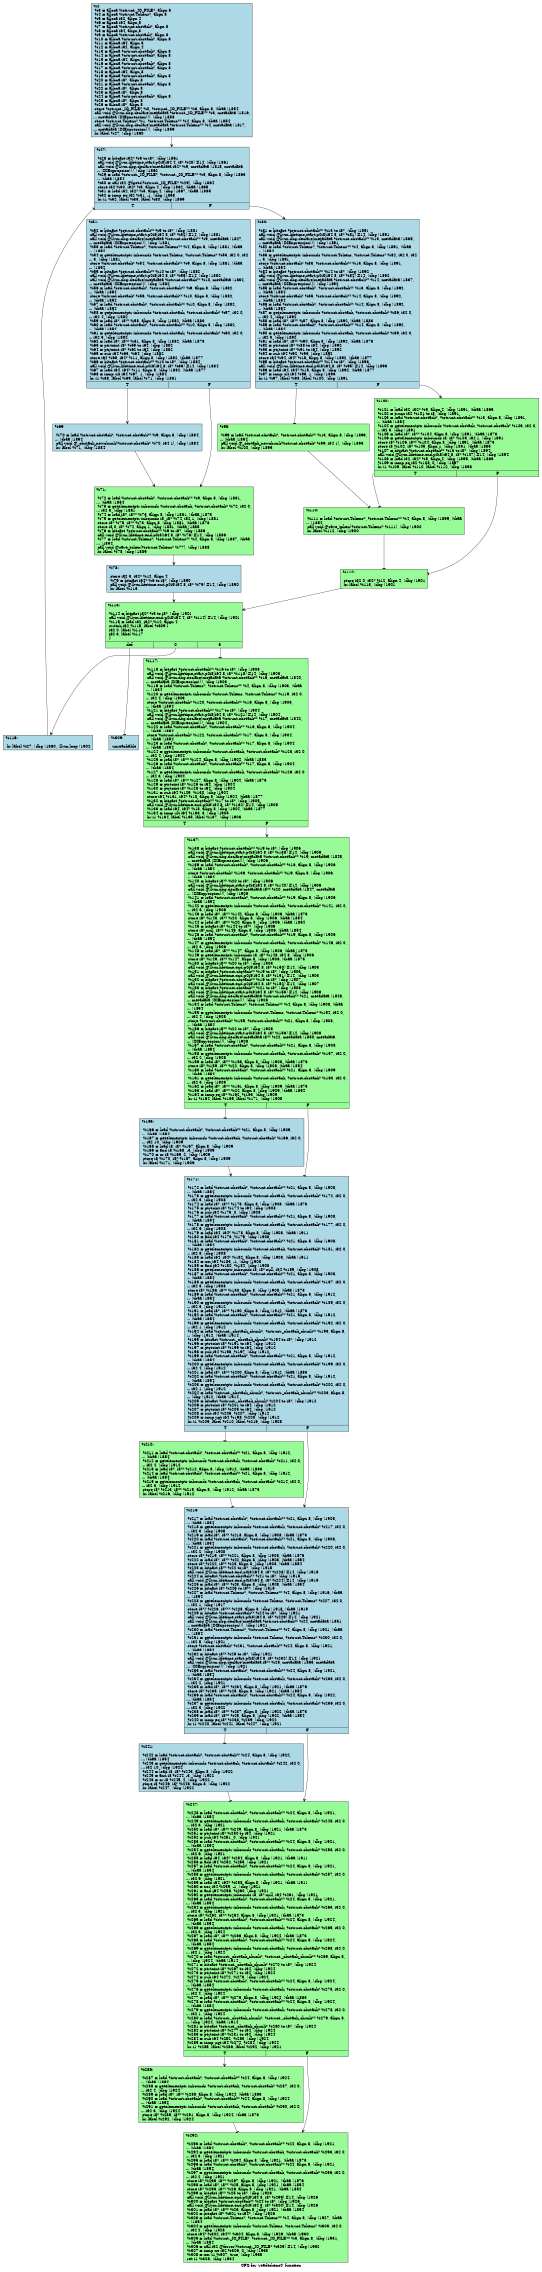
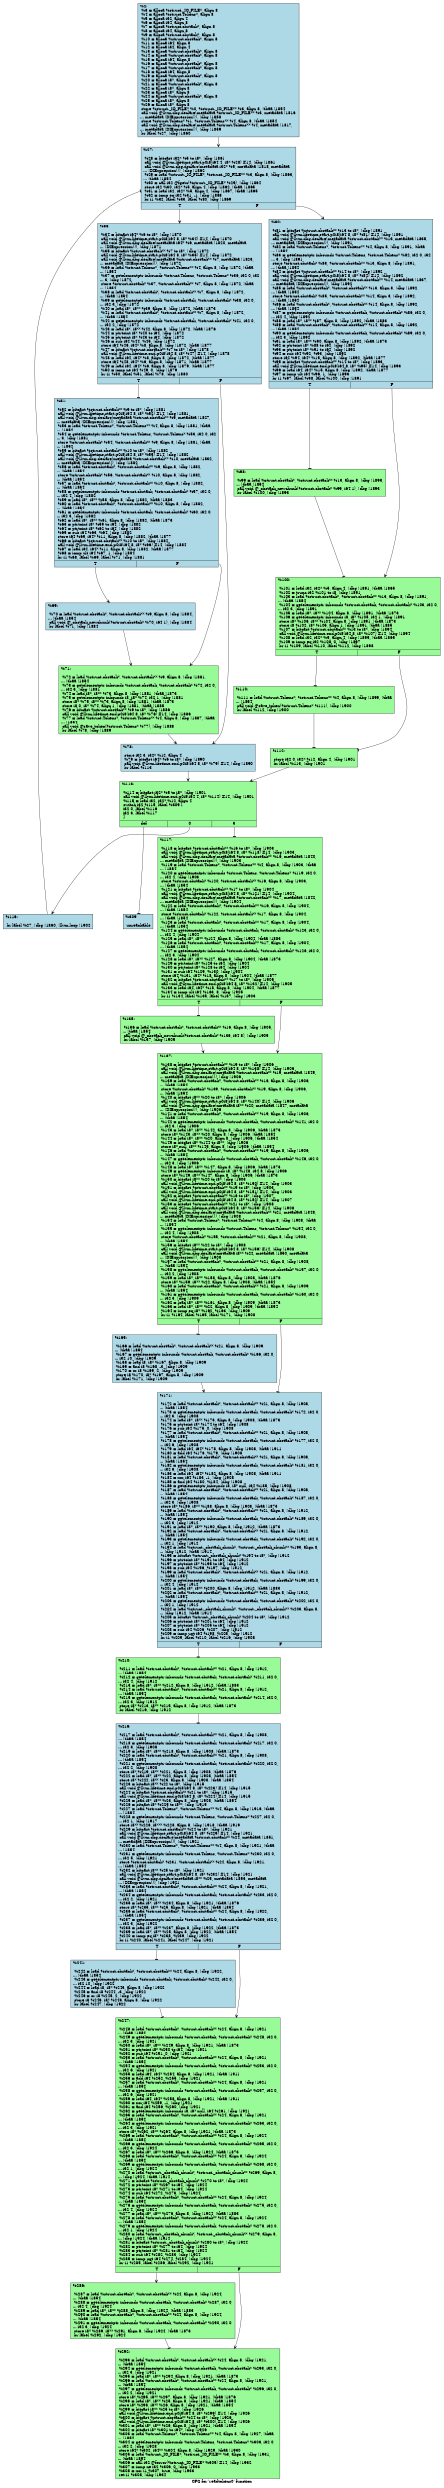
node "%33:": added
edge "%98:" -> "%110:": now "%98:" -> "%100:"
node "%135:": added
edge "%171:" -> "%216:": removed
